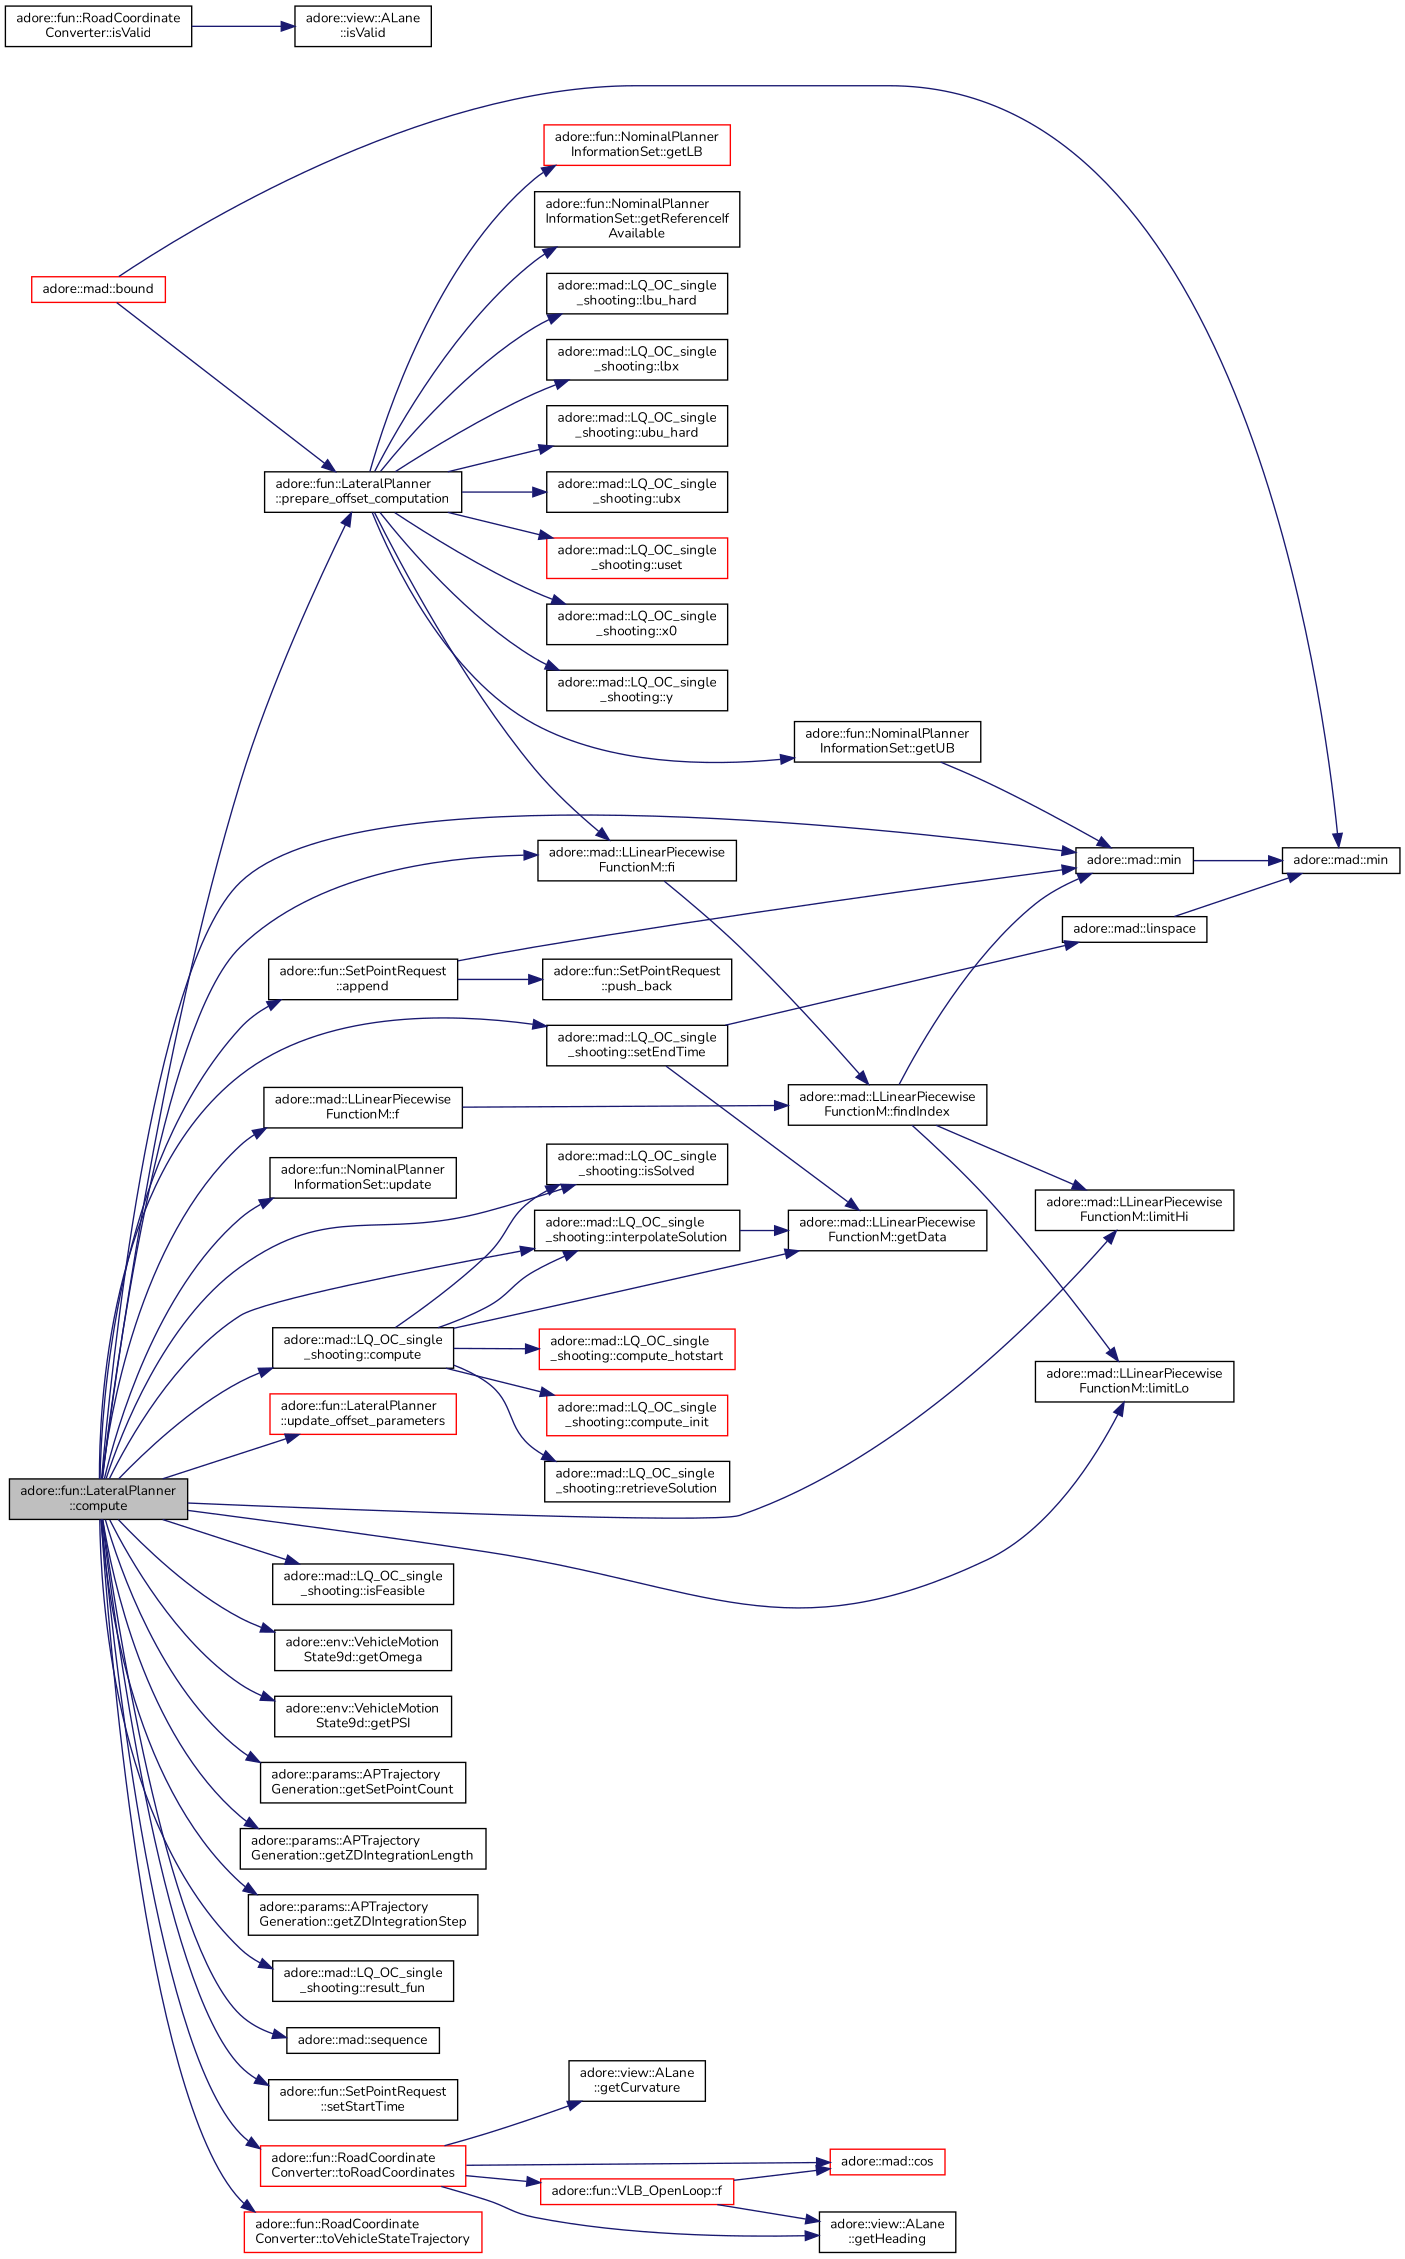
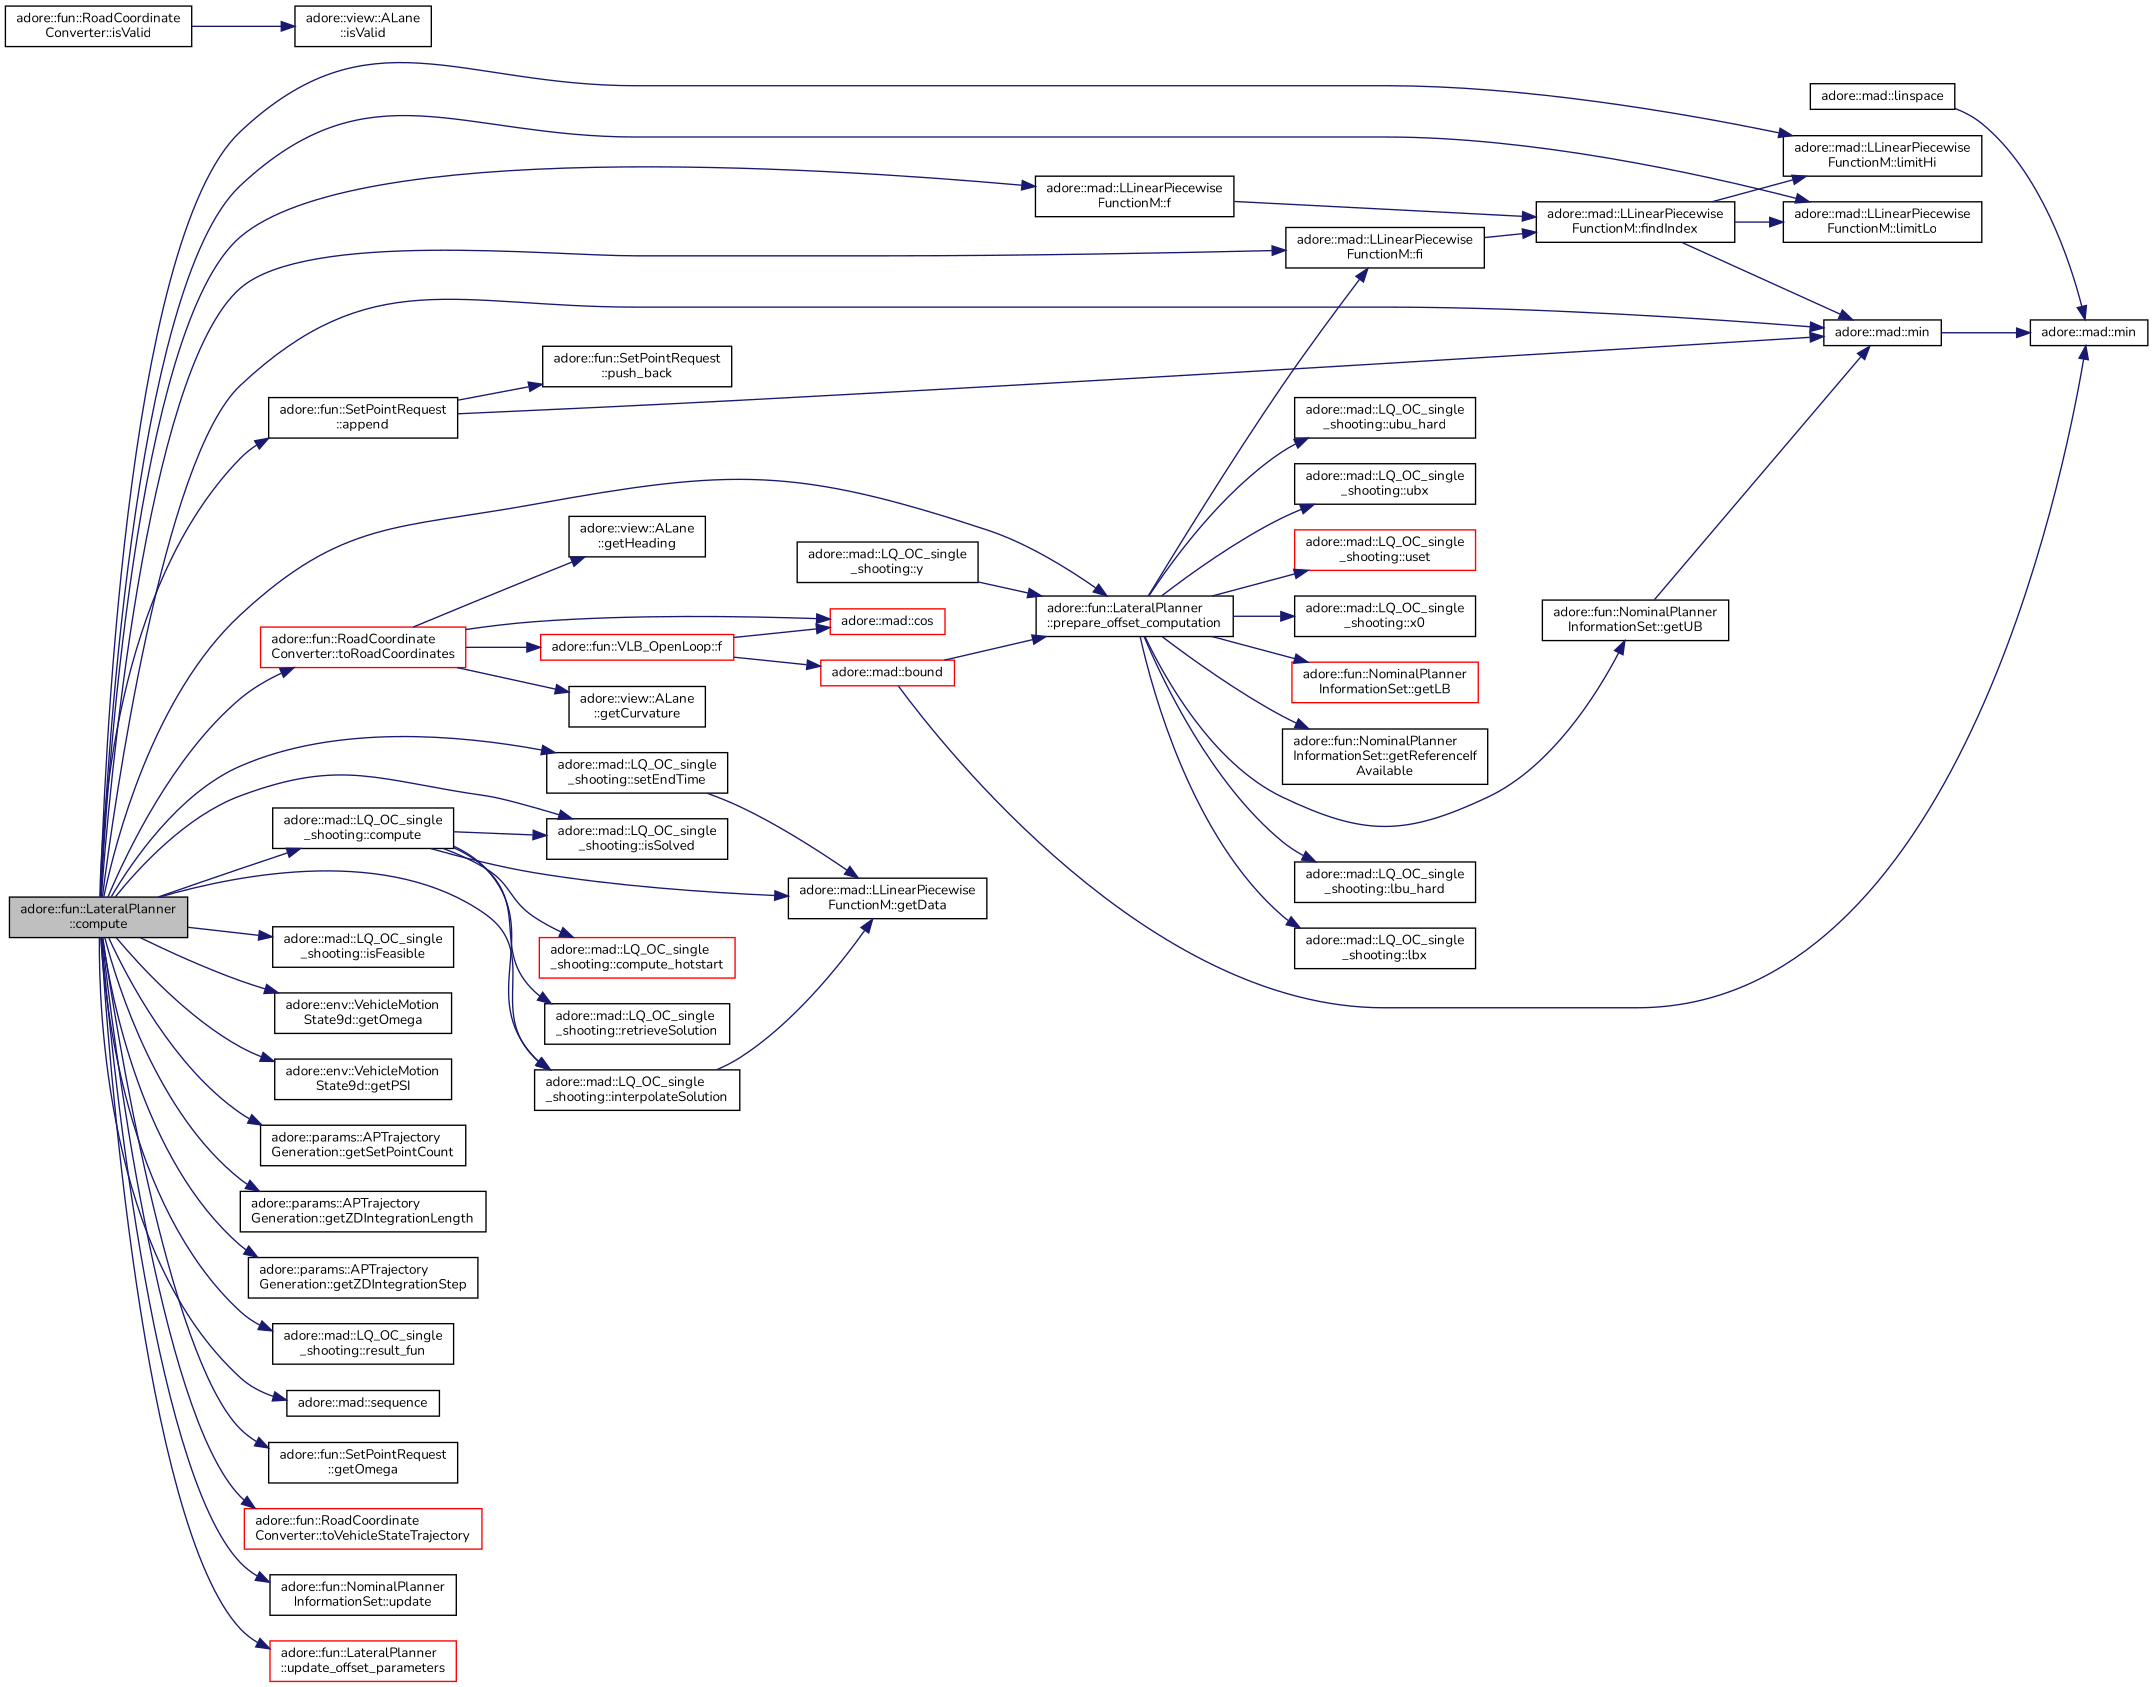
edge "adore::fun::LateralPlanner ::prepare_offset_computation" -> "adore::mad::LQ_OC_single _shooting::y": reversed
edge "adore::mad::LQ_OC_single _shooting::setEndTime" -> "adore::mad::linspace": removed
node "adore::mad::LQ_OC_single _shooting::compute_init": removed
node "adore::fun::SetPointRequest ::setStartTime": label "adore::fun::SetPointRequest ::setStartTime" -> "adore::fun::SetPointRequest ::getOmega"
edge "adore::fun::VLB_OpenLoop::f" -> "adore::view::ALane ::getHeading": now "adore::fun::VLB_OpenLoop::f" -> "adore::mad::bound"
